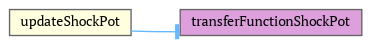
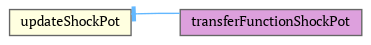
edge "updateShockPot" -> "transferFunctionShockPot": reversed
